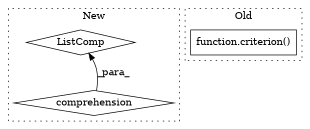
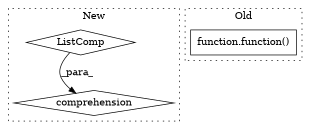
node "function.criterion()": label "function.criterion()" -> "function.function()"
edge "comprehension" -> "ListComp": reversed
